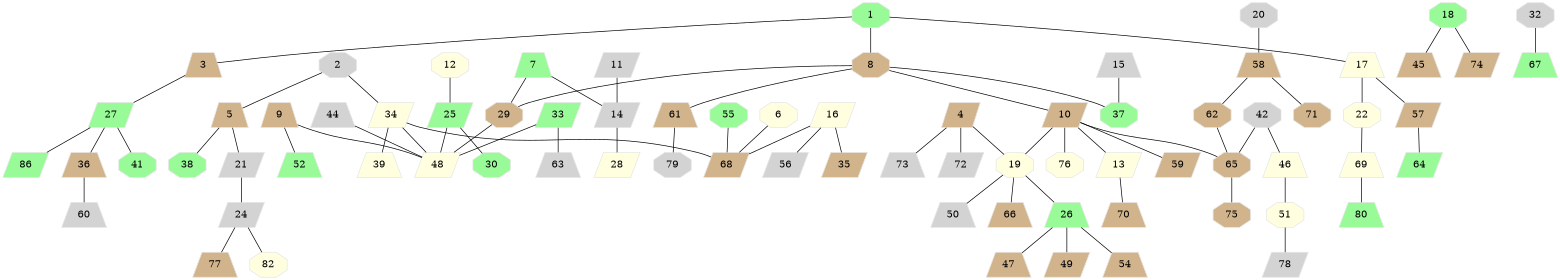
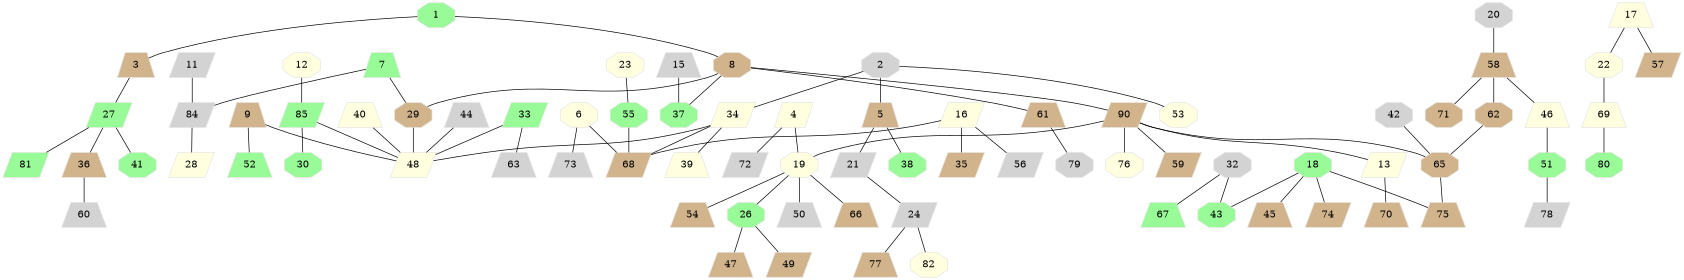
edge "1" -- "17": removed
node "23": added
node "40": added
node "25": label "25" -> "85"
node "14": label "14" -> "84"
node "4": fillcolor tan -> lightyellow
node "10": label "10" -> "90"
node "53": added
edge "4" -- "73": now "6" -- "73"
edge "42" -- "46": now "58" -- "46"
node "86": label "86" -> "81"
node "64": removed
edge "18" -- "75": added
node "26": shape trapezium -> octagon
node "43": added
node "75": shape octagon -> trapezium
node "51": fillcolor lightyellow -> palegreen
node "80": shape trapezium -> octagon
edge "26" -- "54": now "19" -- "54"
